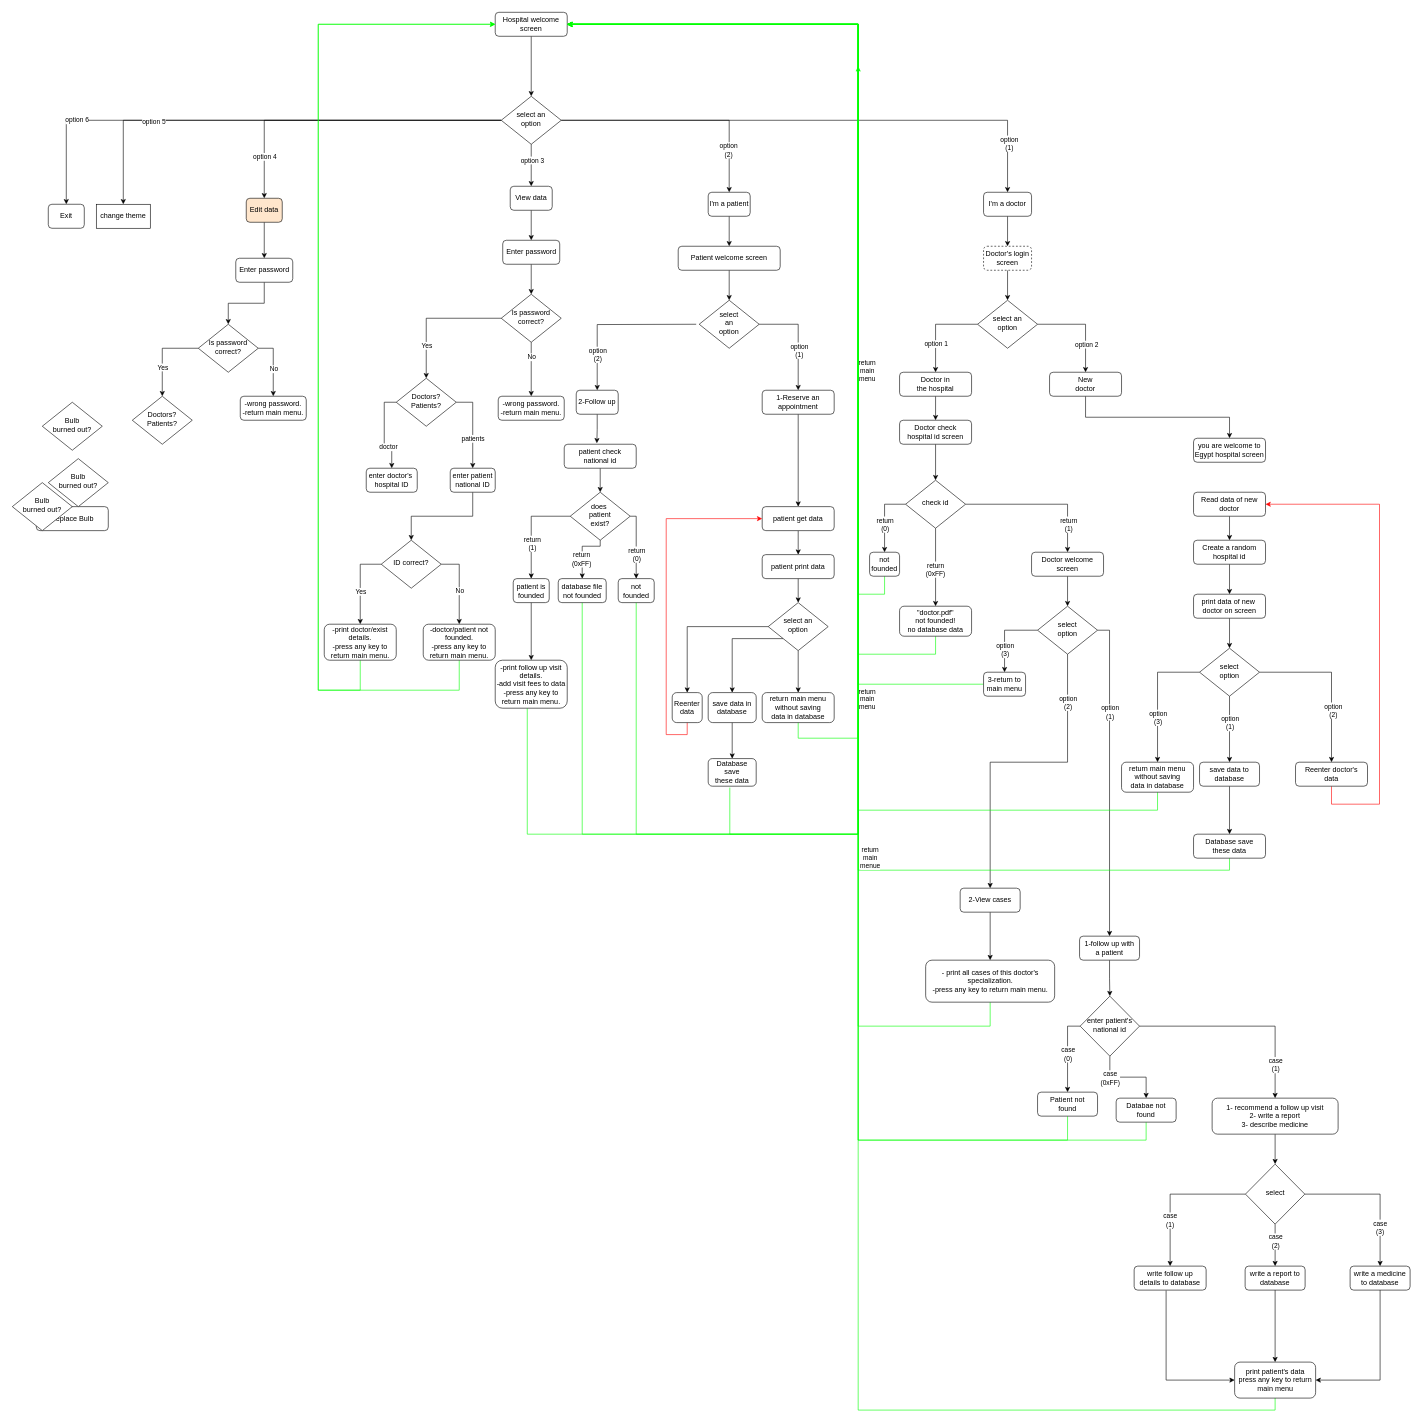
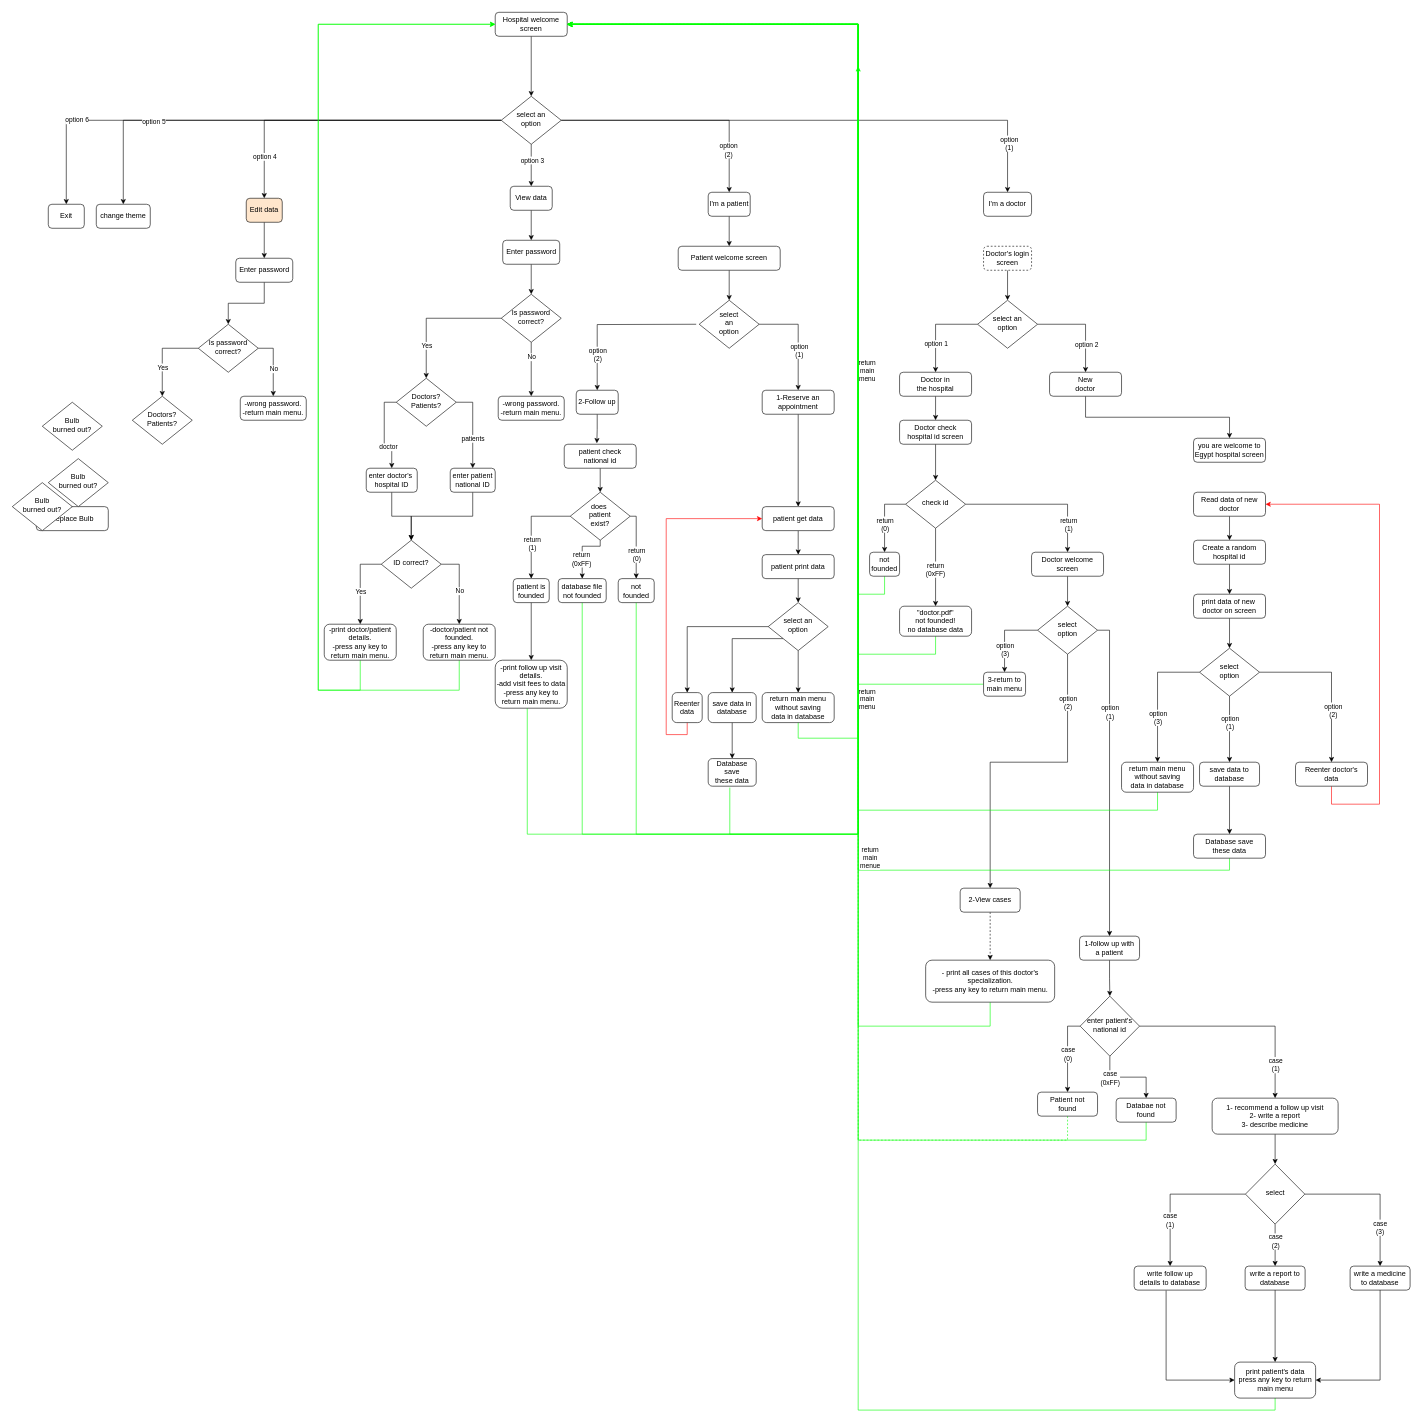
node "change theme": shape rectangle -> rounded rectangle
edge "I'm a doctor" -> "Doctor's login screen": removed
edge "enter doctor's hospital ID" -> "ID correct?": added
node "-print doctor/exist details. -press any key to return main menu.": label "-print doctor/exist details. -press any key to return main menu." -> "-print doctor/patient details. -press any key to return main menu."
edge "2-View cases" -> "- print all cases of this doctor's specialization. -press any key to return main menu.": style solid -> dashed
edge "Patient not found" -> "Hospital welcome screen": style solid -> dashed
